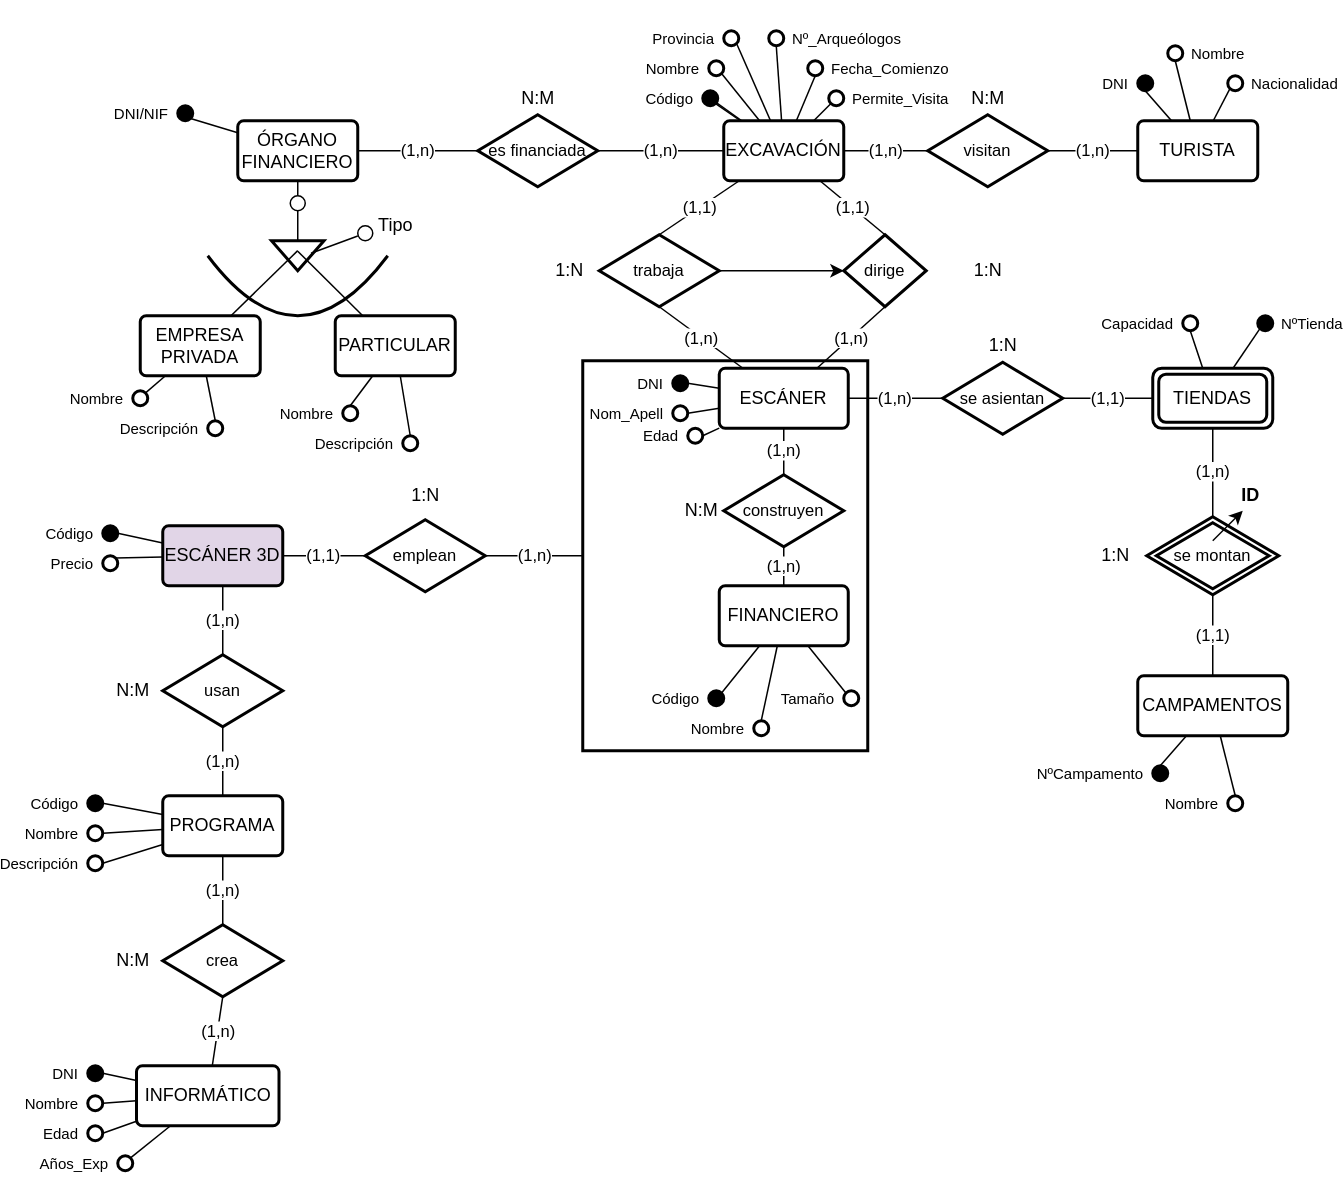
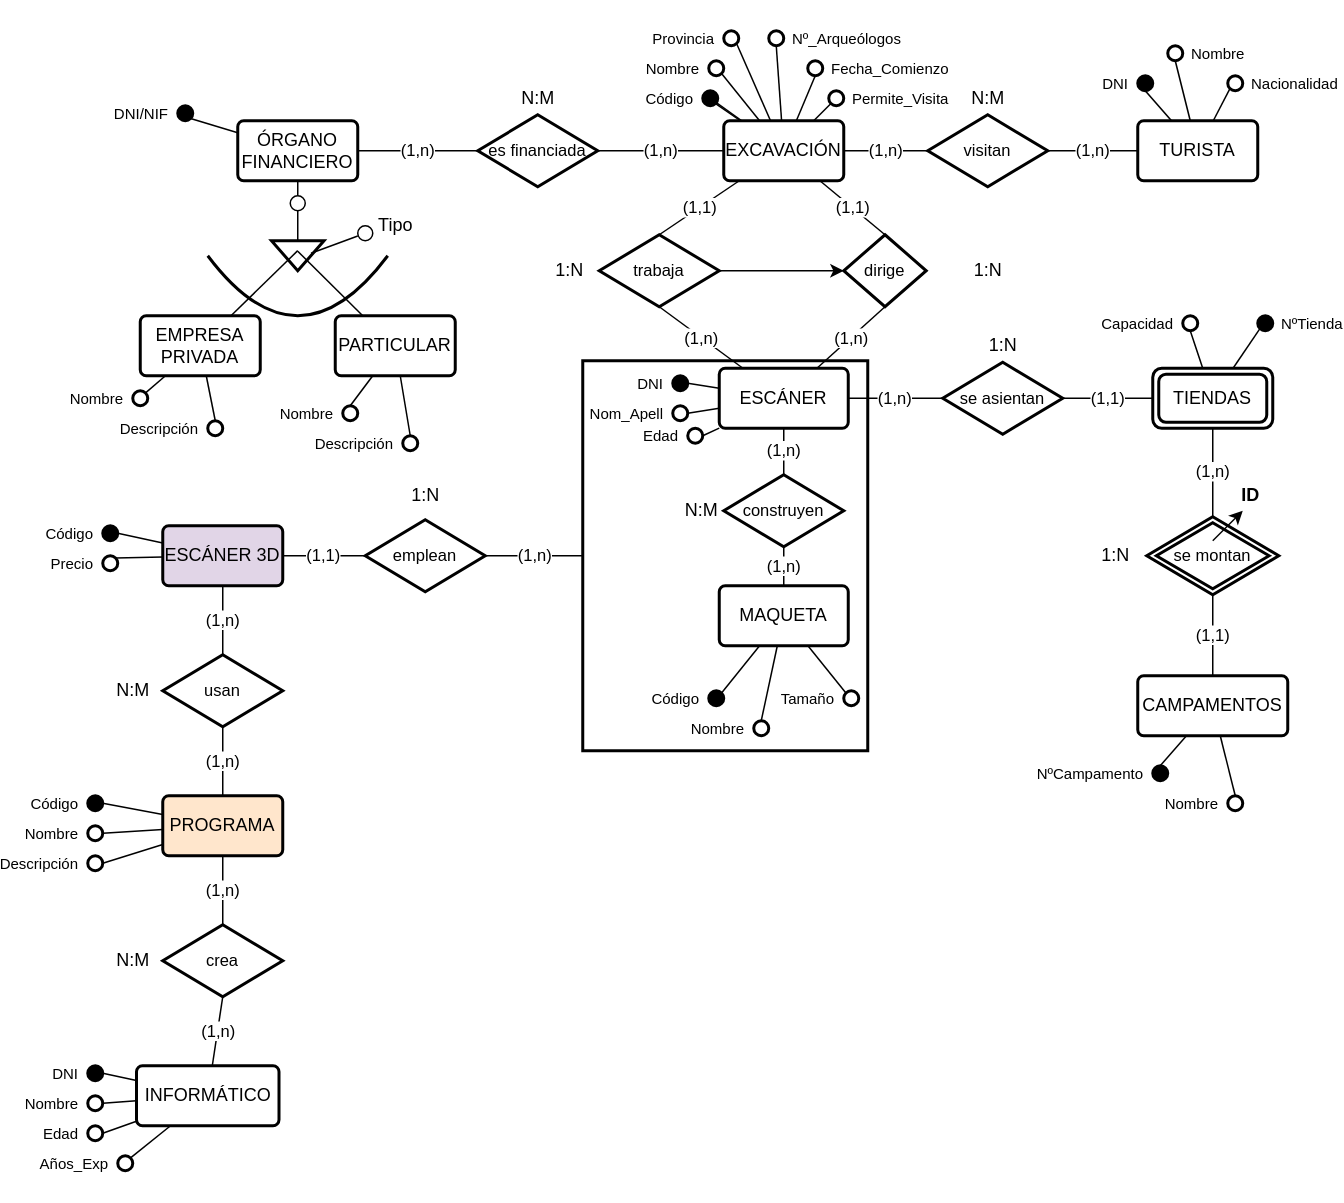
node "FINANCIERO": label "FINANCIERO" -> "MAQUETA"
node "PROGRAMA": fillcolor #ffffff -> #ffe6cc
